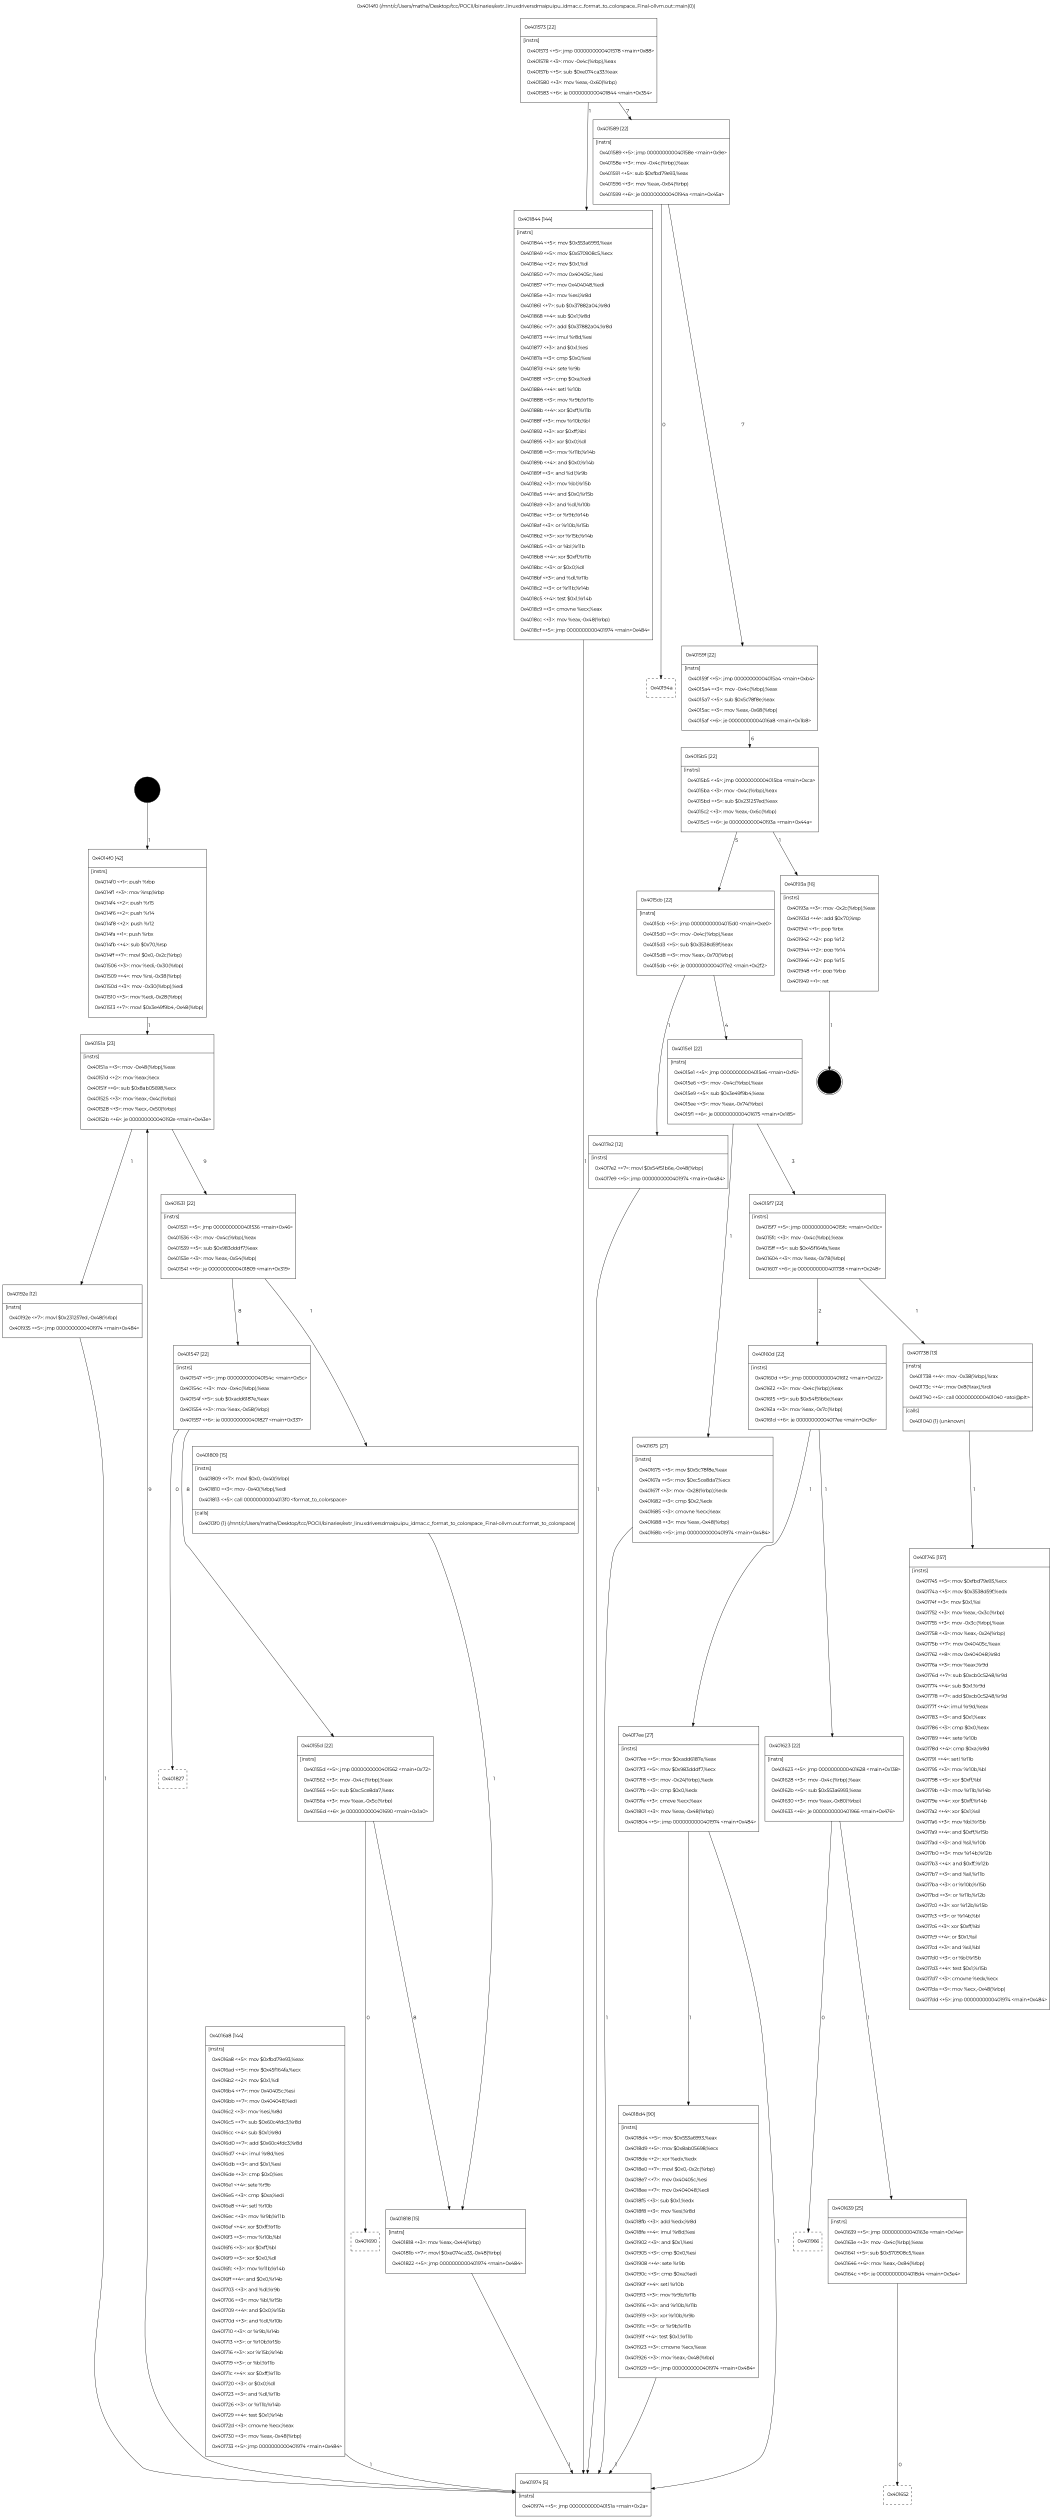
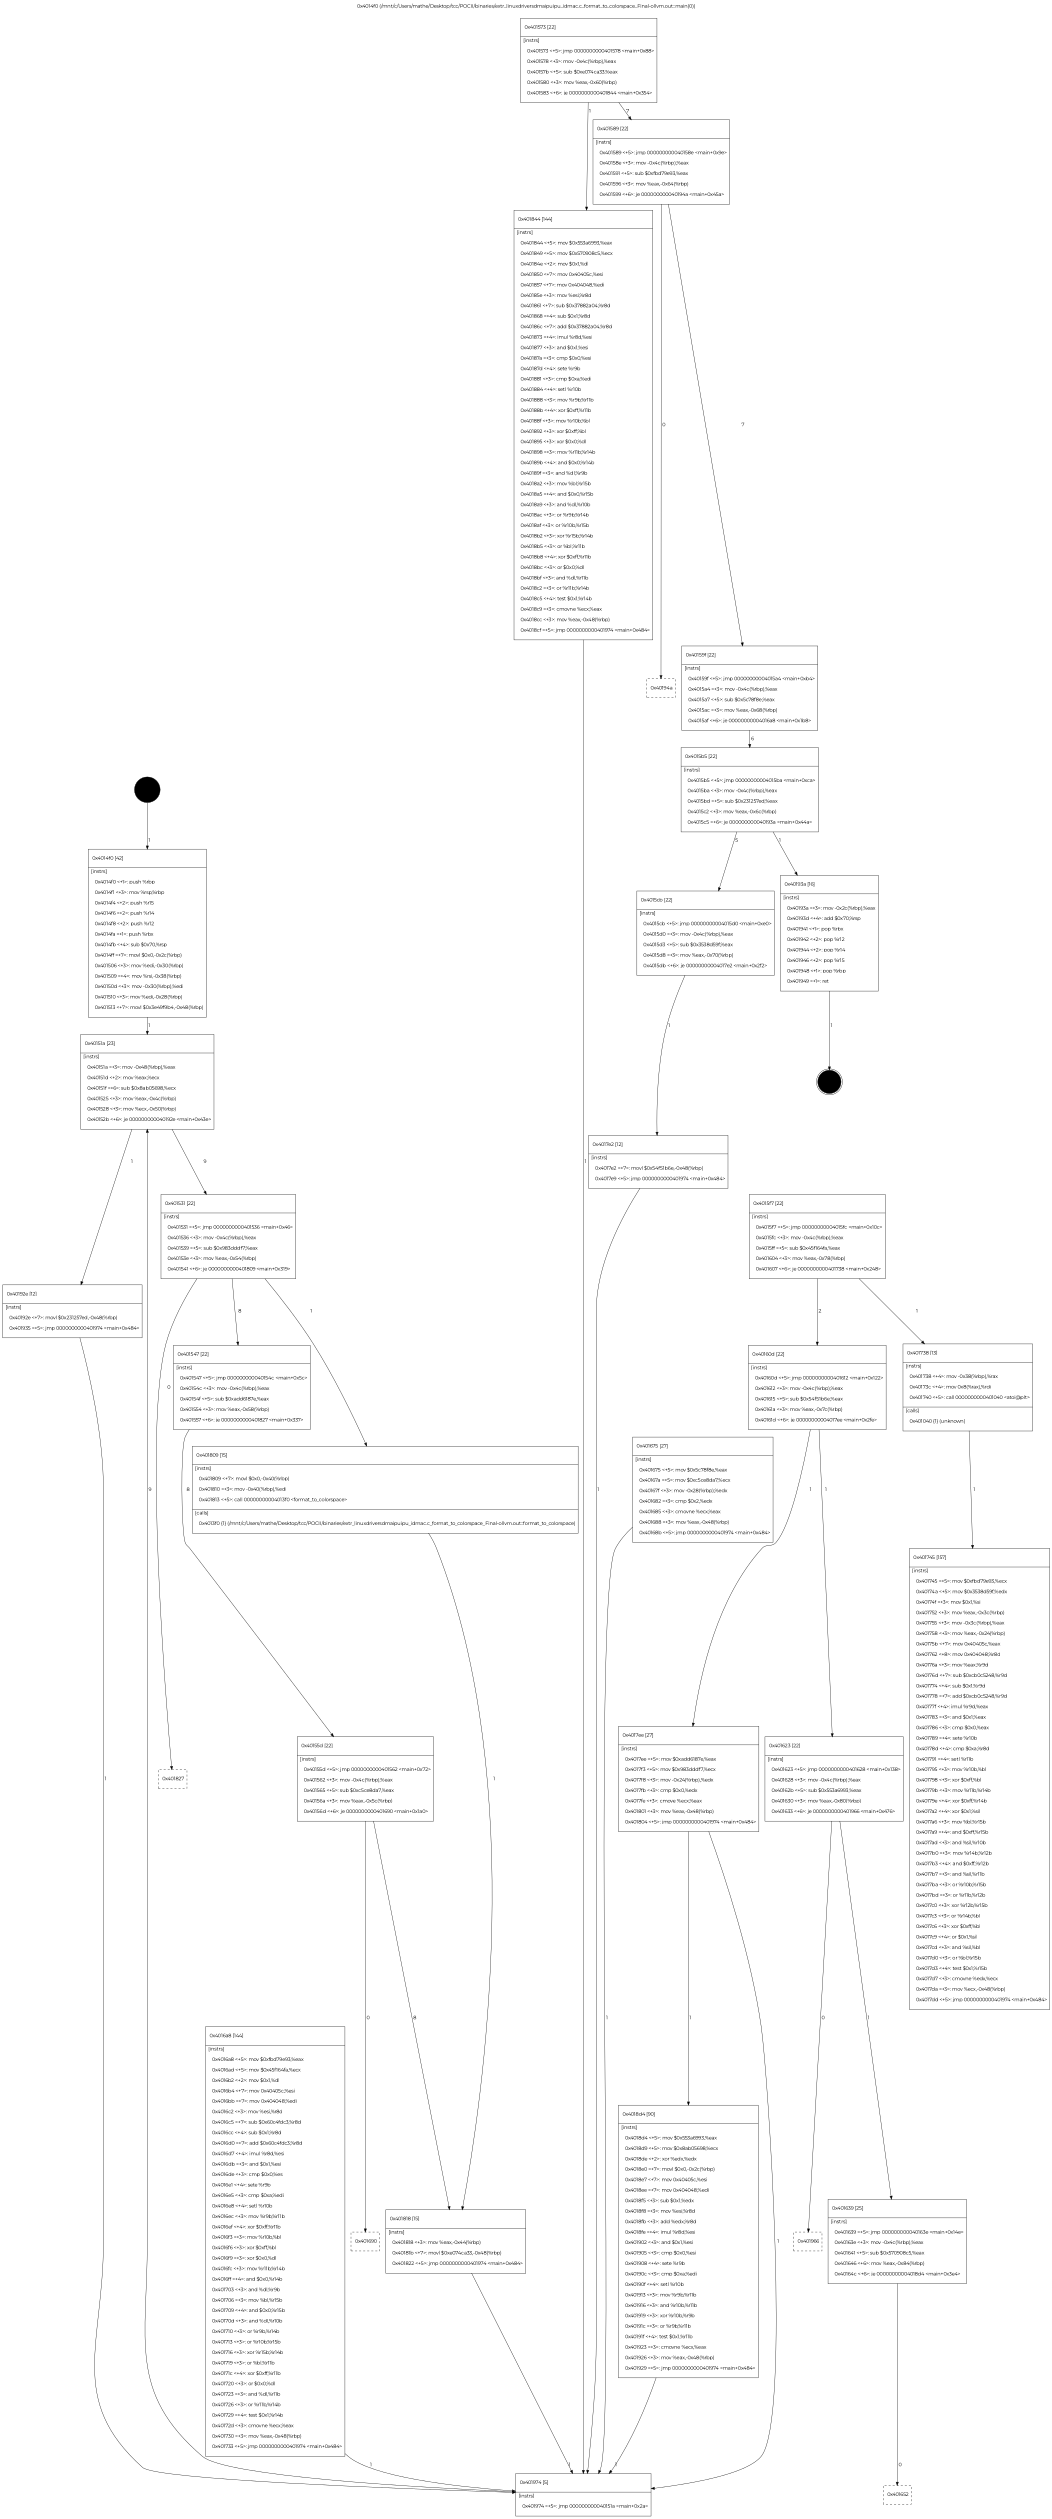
node "0x4015e1 [22]": removed
edge "0x401547 [22]" -> "0x401827": now "0x401531 [22]" -> "0x401827"
